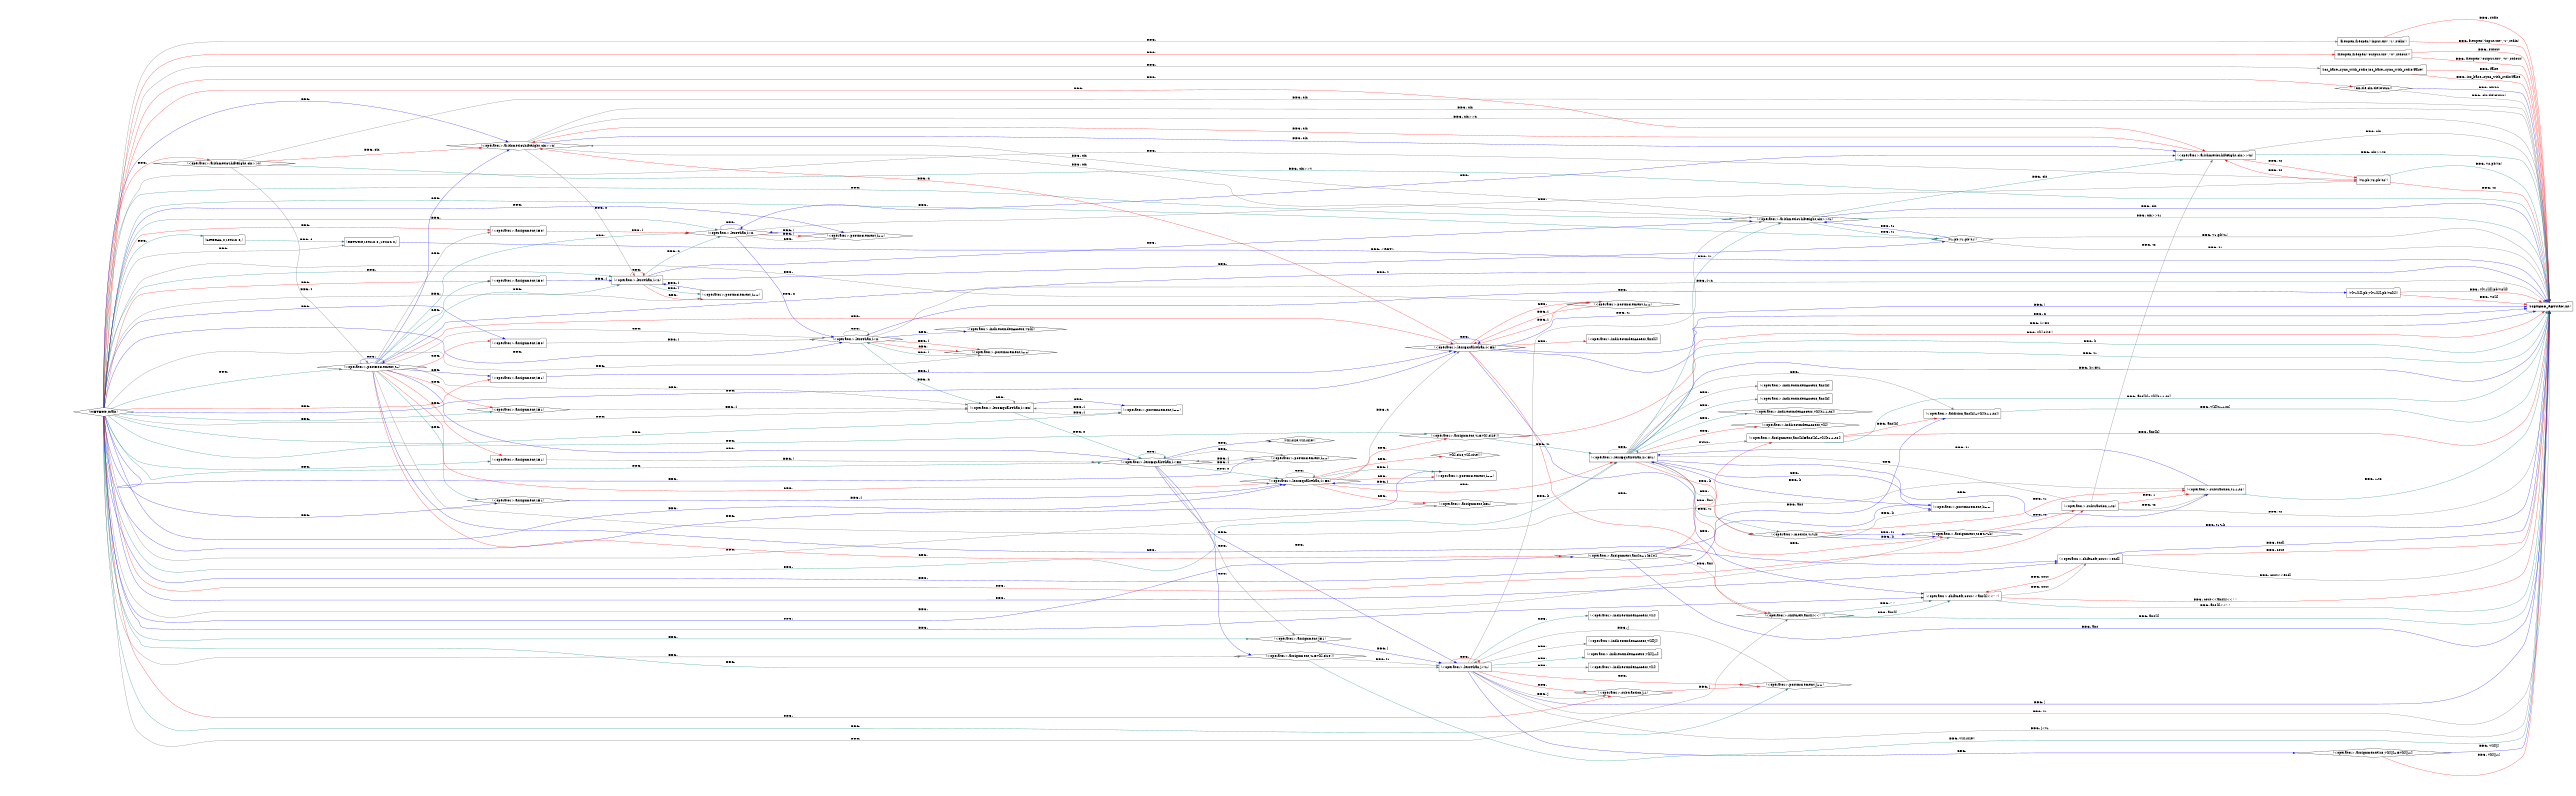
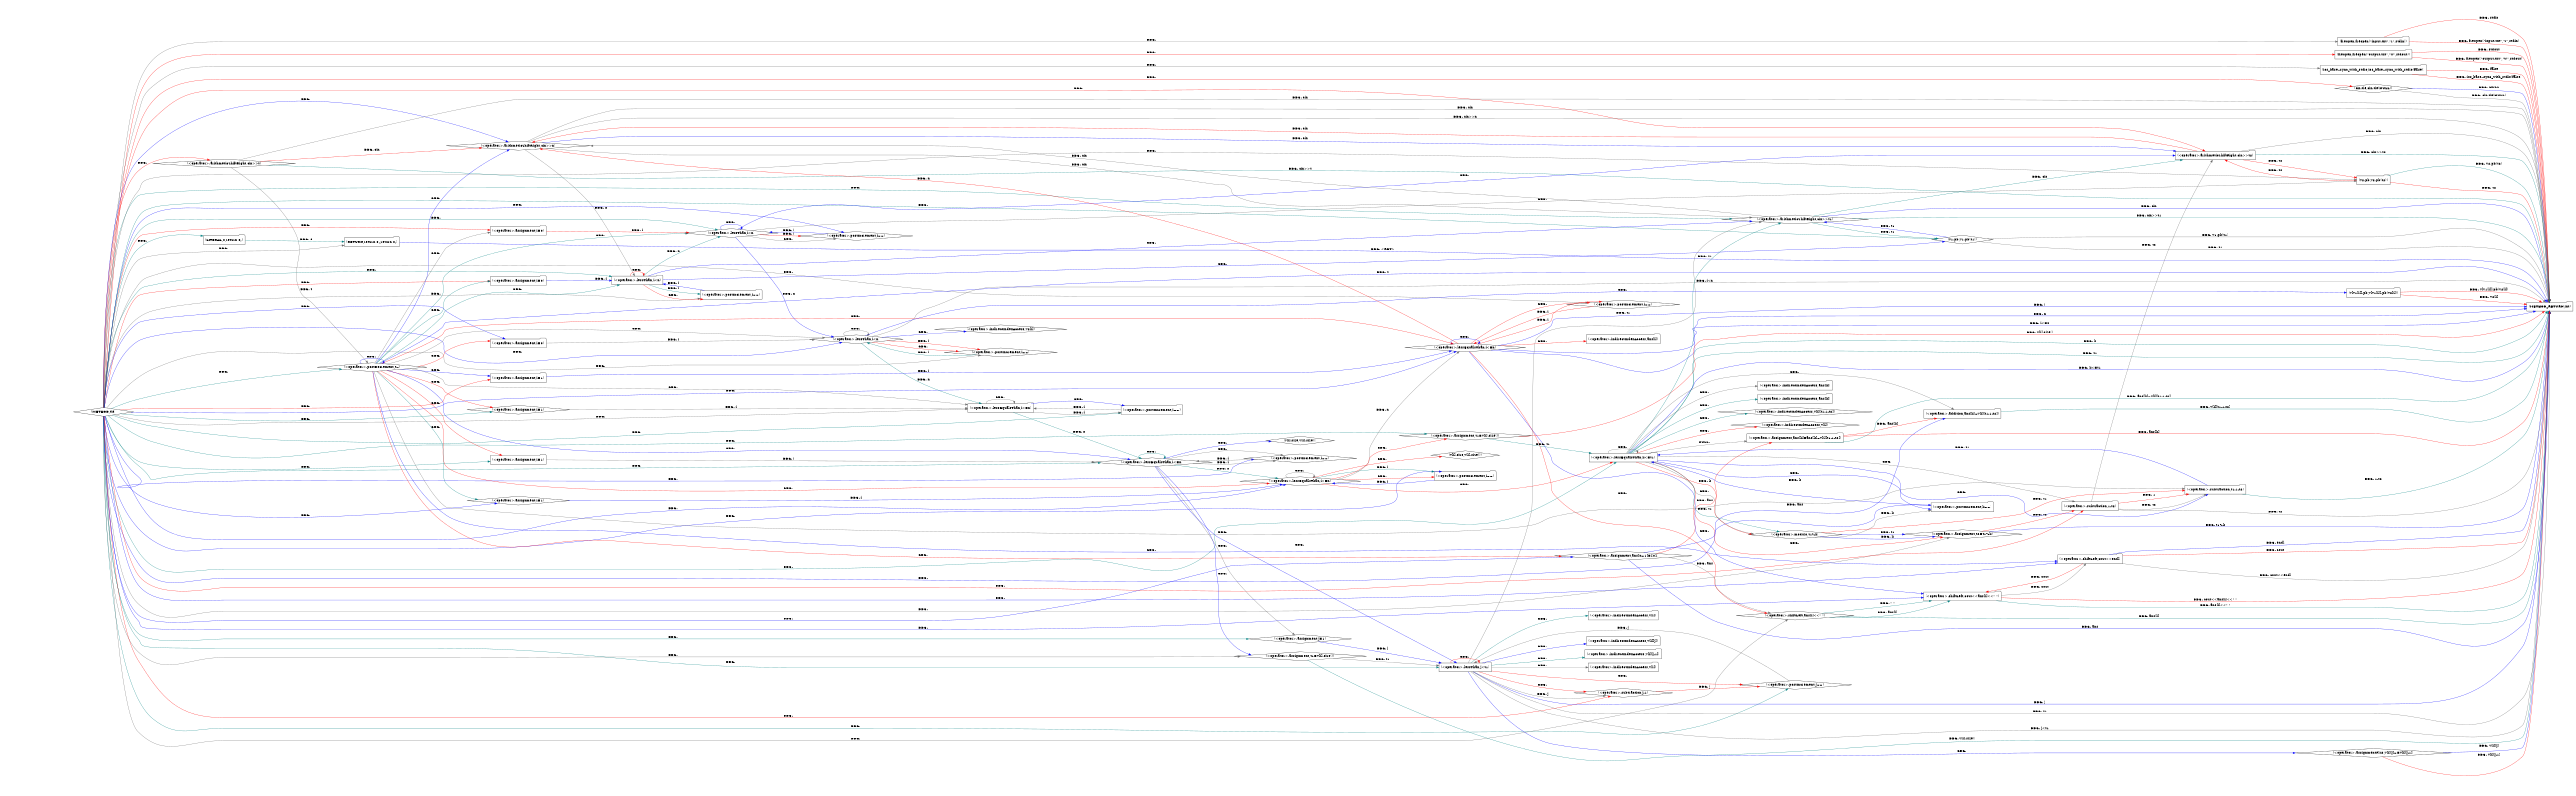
node "(METHOD,main)": label "(METHOD,main)" -> "(METHOD,tie)"
node "(<operator>.assignment,k=1)": removed
edge "(<operator>.lessThan,j<t1)" -> "(<operator>.indirectIndexAccess,v[i][j])": color gray40 -> blue
